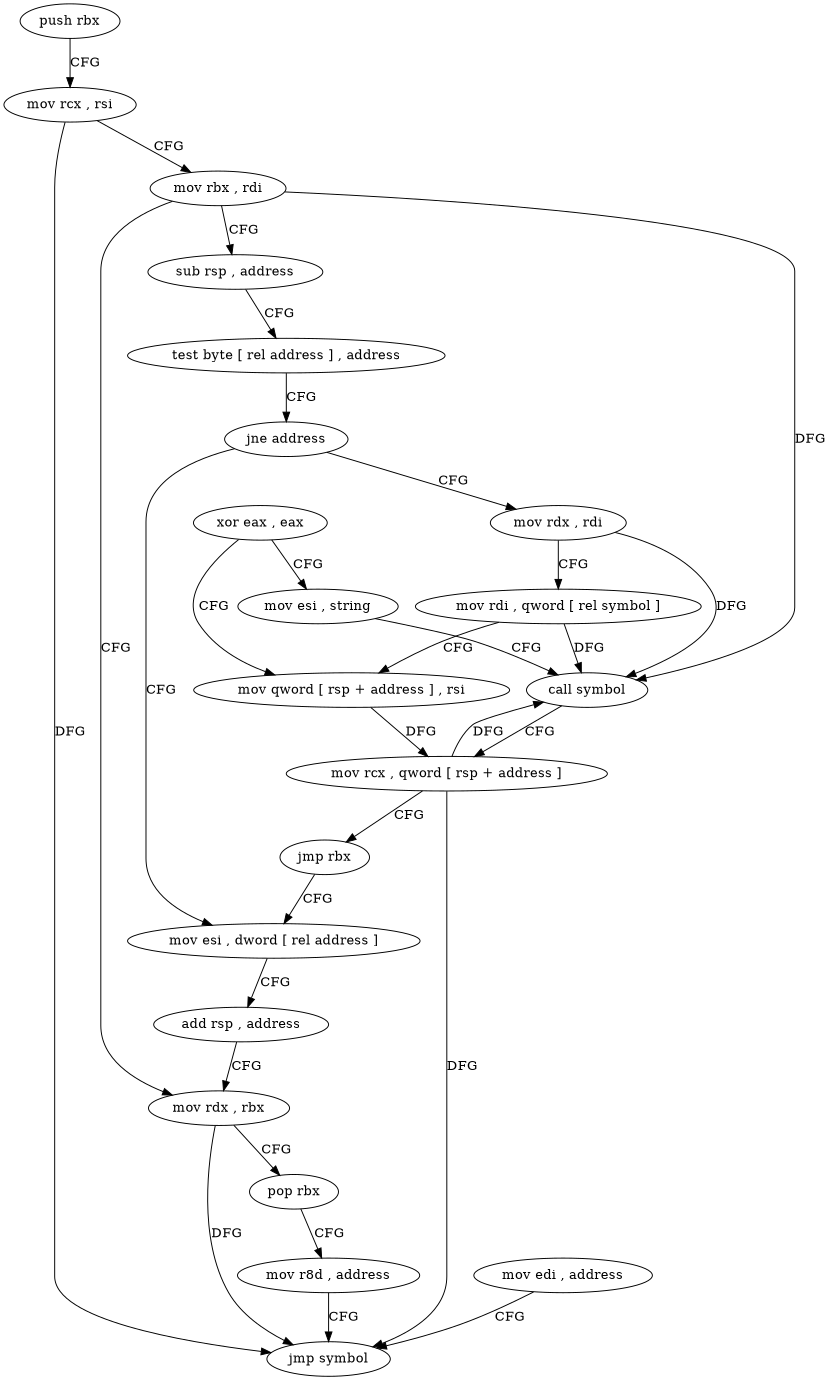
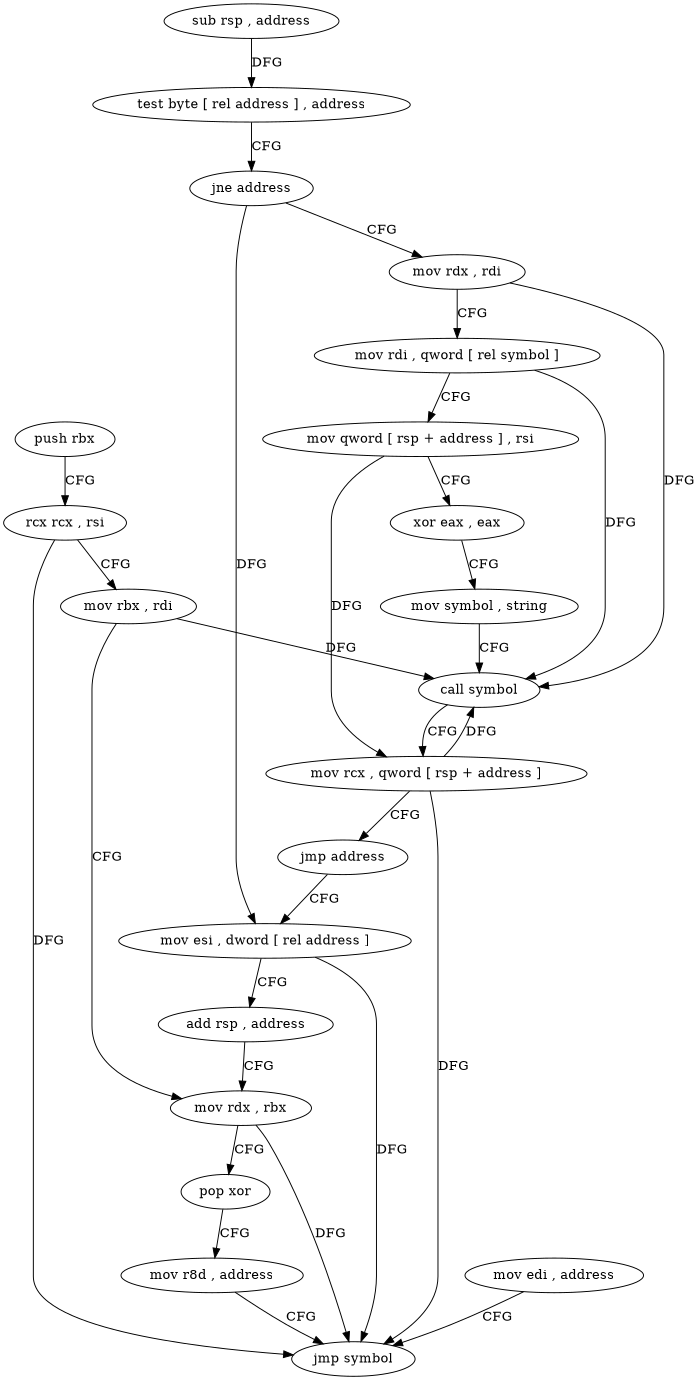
node "mov rcx , rsi": label "mov rcx , rsi" -> "rcx rcx , rsi"
edge "mov rbx , rdi" -> "sub rsp , address": removed, label "CFG"
edge "sub rsp , address" -> "test byte [ rel address ] , address": label "CFG" -> "DFG"
node "mov esi , string": label "mov esi , string" -> "mov symbol , string"
edge "xor eax , eax" -> "mov qword [ rsp + address ] , rsi": reversed
edge "jne address" -> "mov esi , dword [ rel address ]": label "CFG" -> "DFG"
node "jmp rbx": label "jmp rbx" -> "jmp address"
edge "mov esi , dword [ rel address ]" -> "jmp symbol": added, label "DFG"
node "pop rbx": label "pop rbx" -> "pop xor"
